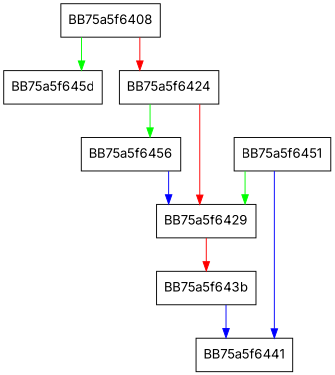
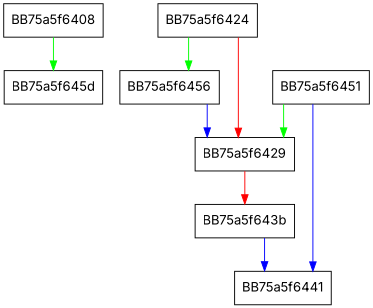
edge "BB75a5f6408" -> "BB75a5f6424": removed
